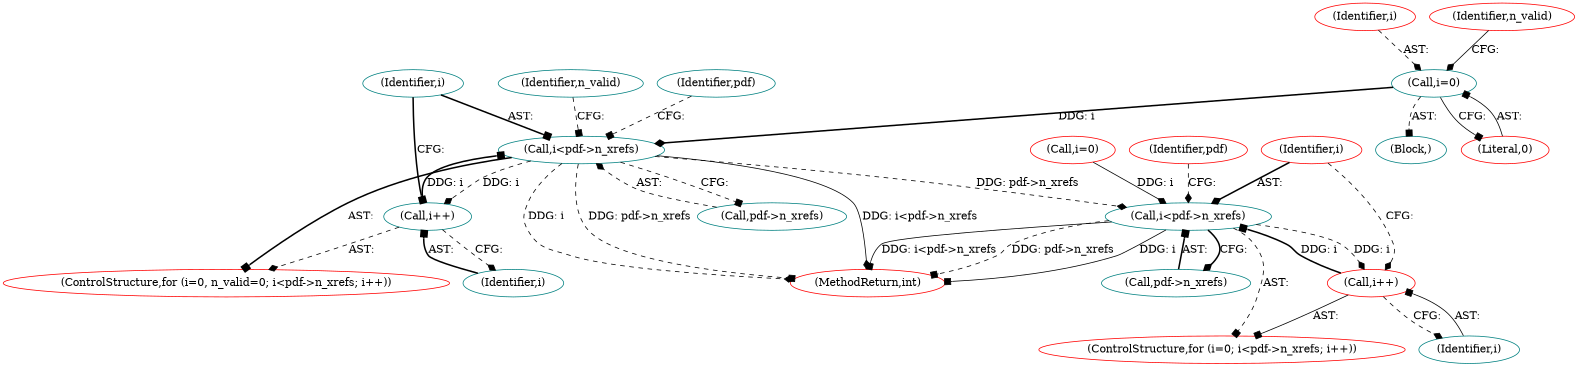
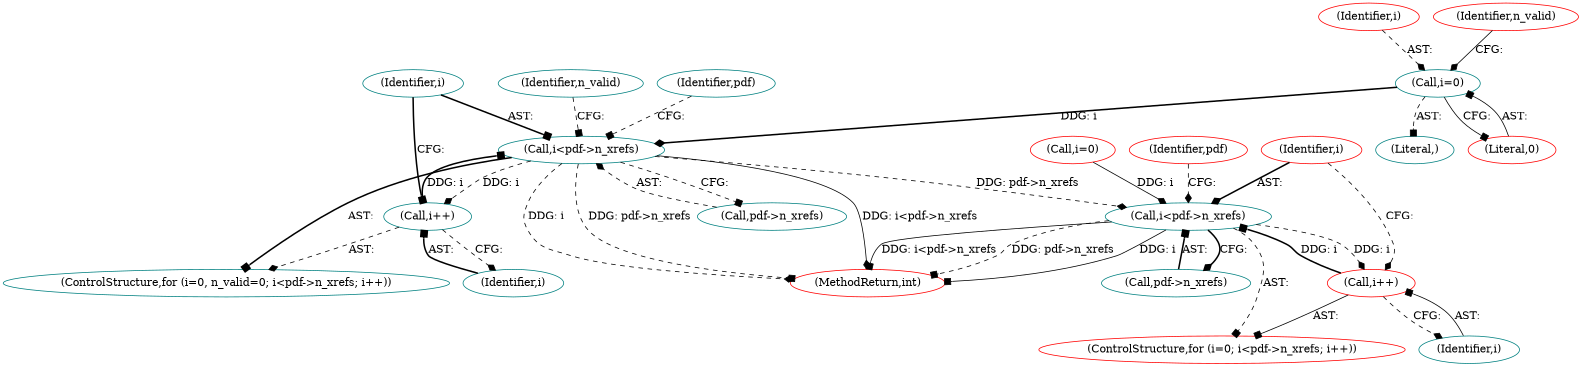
node "(Block,)": label "(Block,)" -> "(Literal,)"
node "(ControlStructure,for (i=0, n_valid=0; i<pdf->n_xrefs; i++))": color red -> teal
